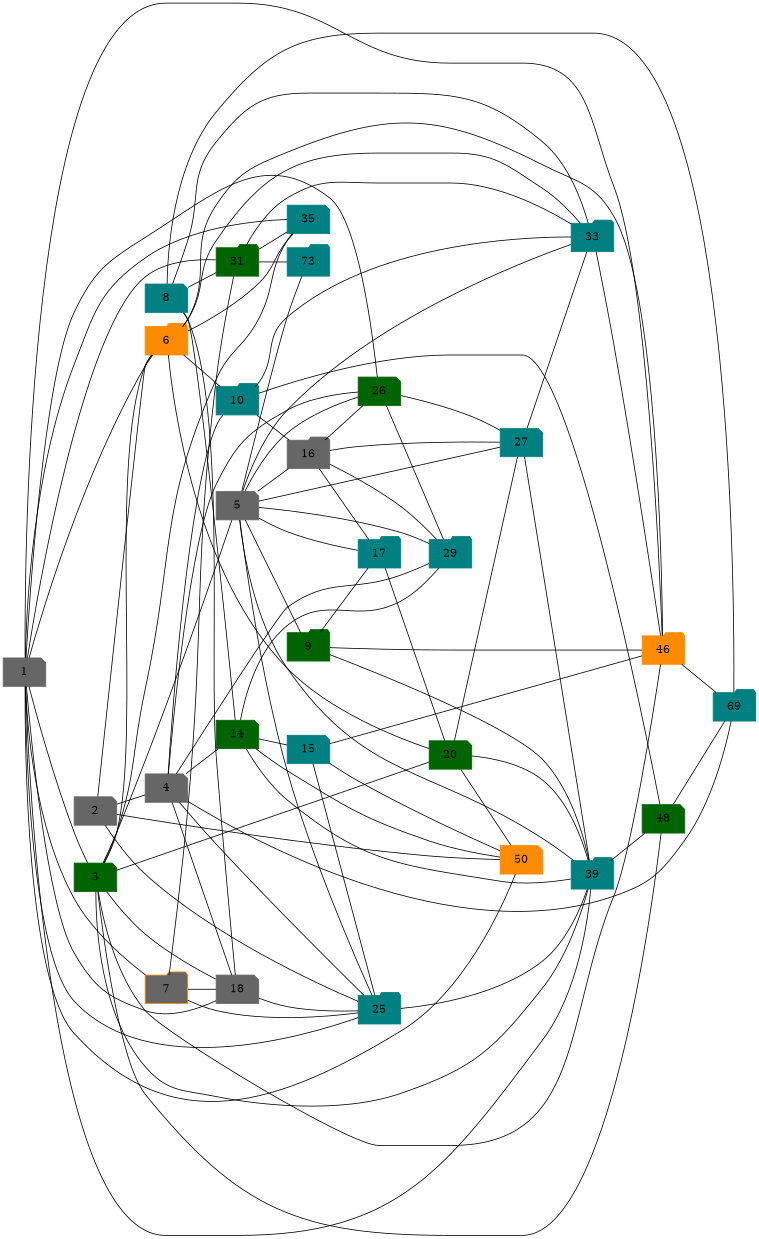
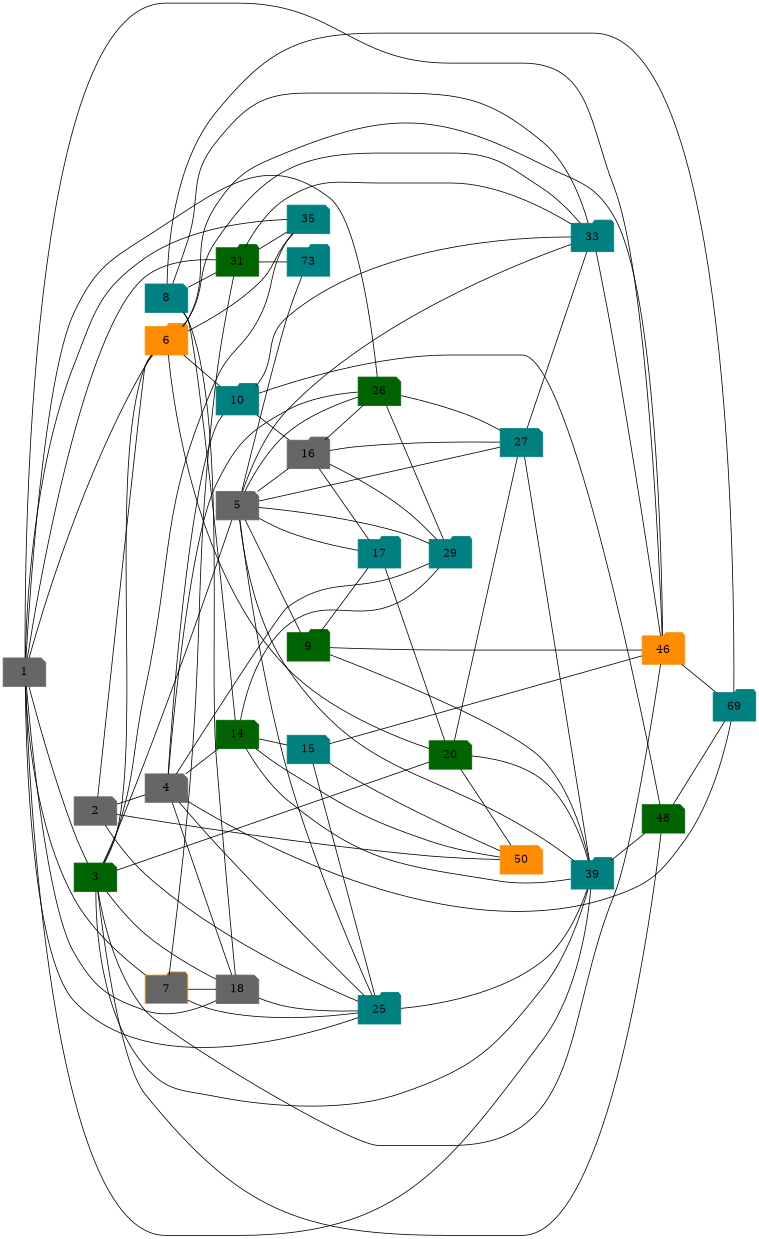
edge "1" -- "50": removed
